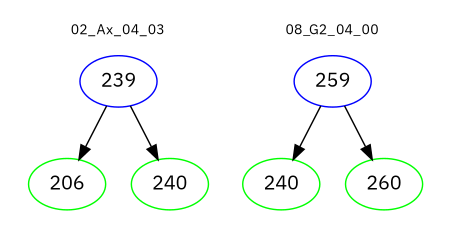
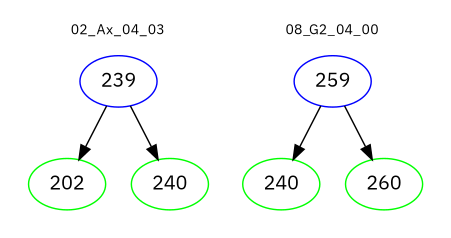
node "206": label "206" -> "202"
